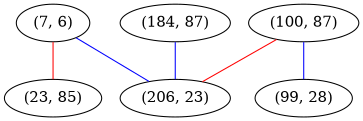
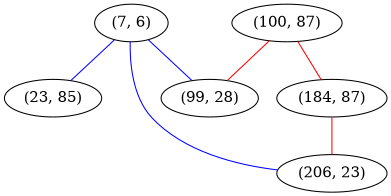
edge "(7, 6)" -- "(99, 28)": added
edge "(7, 6)" -- "(23, 85)": color red -> blue
edge "(184, 87)" -- "(206, 23)": color blue -> red
edge "(100, 87)" -- "(206, 23)": now "(100, 87)" -- "(184, 87)"
edge "(100, 87)" -- "(99, 28)": color blue -> red
